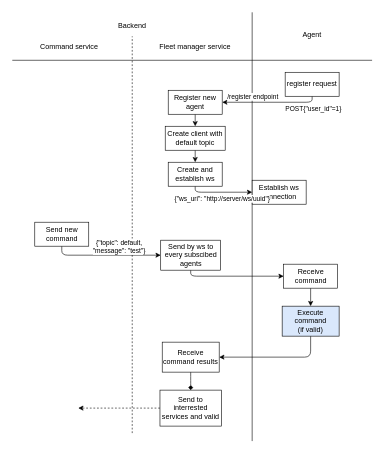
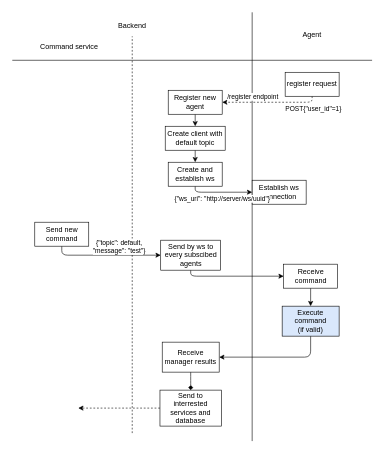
node "Fleet manager service": removed
edge "register request" -> "Register new agent": style solid -> dashed
node "Receive command results": label "Receive command results" -> "Receive manager results"
node "Send to interrested services and valid": label "Send to interrested services and valid" -> "Send to interrested services and database"
